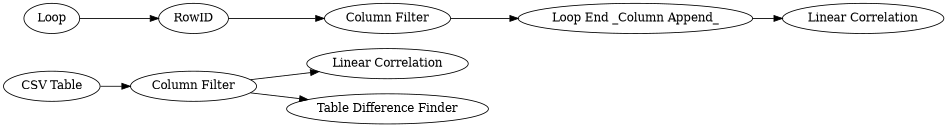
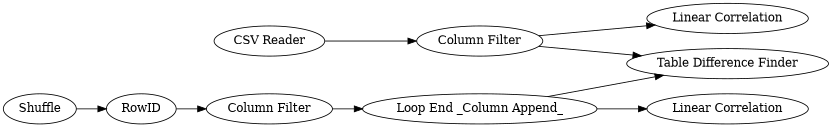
node "Loop": label "Loop" -> "Shuffle"
node "CSV Table": label "CSV Table" -> "CSV Reader"
edge "Loop End _Column Append_" -> "Table Difference Finder": added
